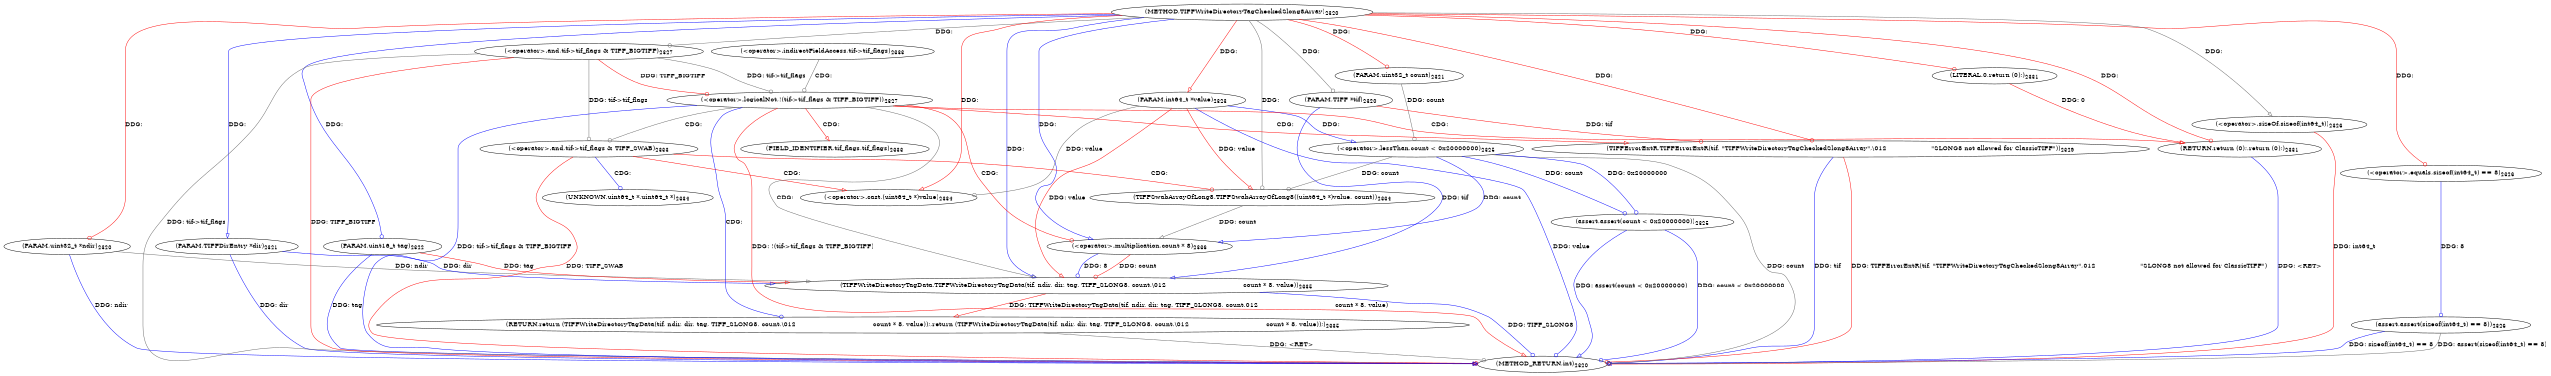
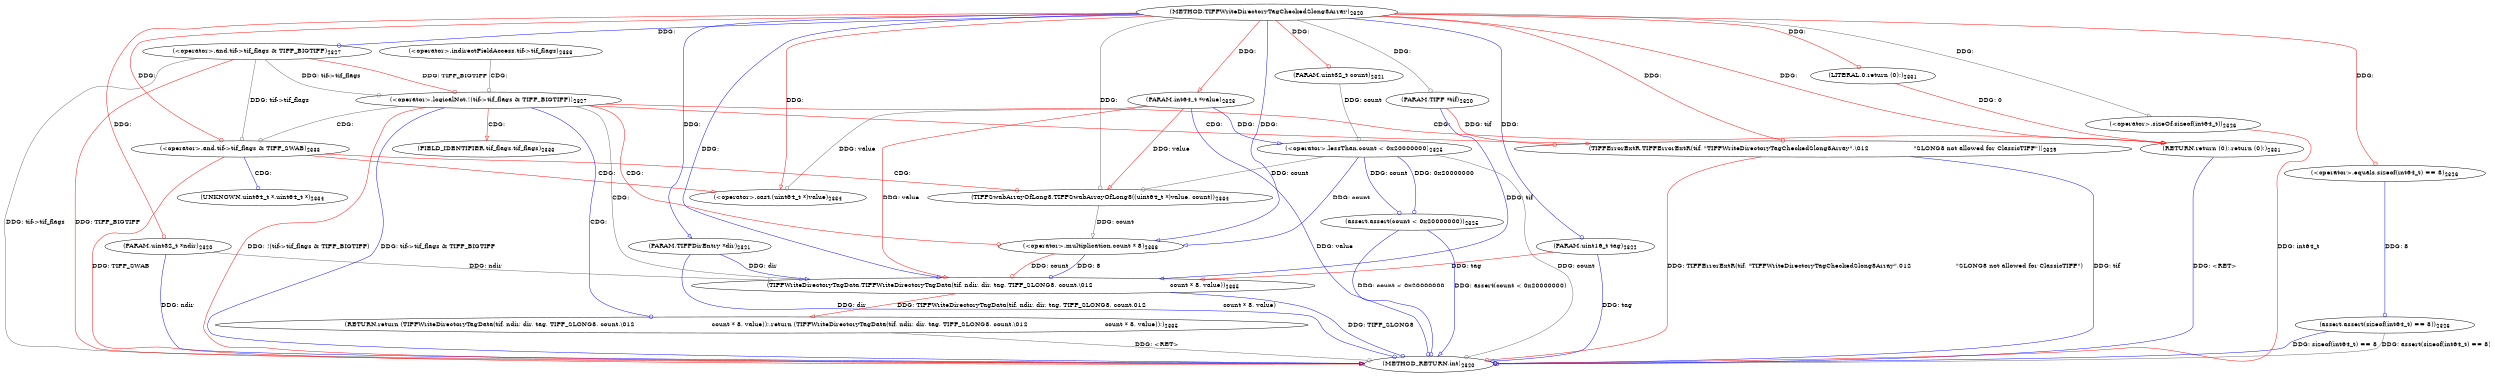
edge "(METHOD,TIFFWriteDirectoryTagCheckedSlong8Array)" -> "(<operator>.and,tif->tif_flags & TIFF_SWAB)": added, label "DDG:"
edge "(METHOD,TIFFWriteDirectoryTagCheckedSlong8Array)" -> "(<operator>.and,tif->tif_flags & TIFF_BIGTIFF)": color gray40 -> blue
